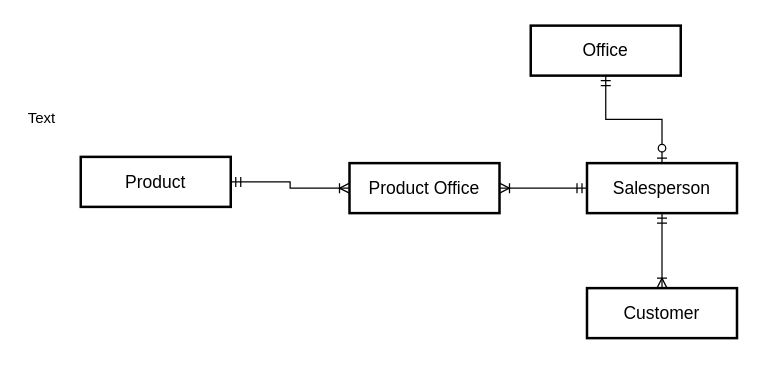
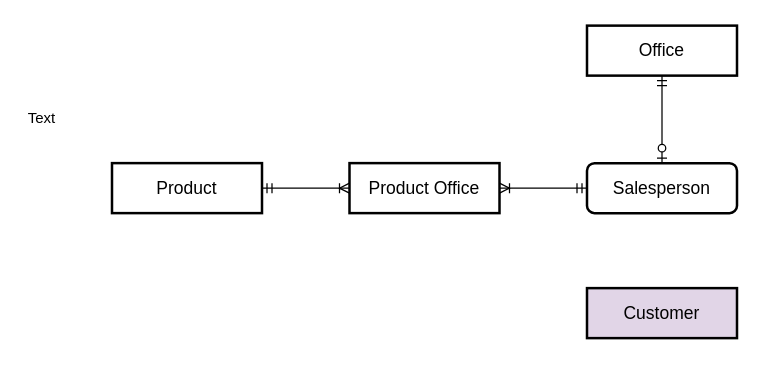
node "Office": moved (606, 51) -> (662, 51)
node "Product": moved (156, 182) -> (187, 188)
node "Salesperson": shape rectangle -> rounded rectangle
edge "Salesperson" -- "Customer": removed
node "Customer": fillcolor #ffffff -> #e1d5e7
